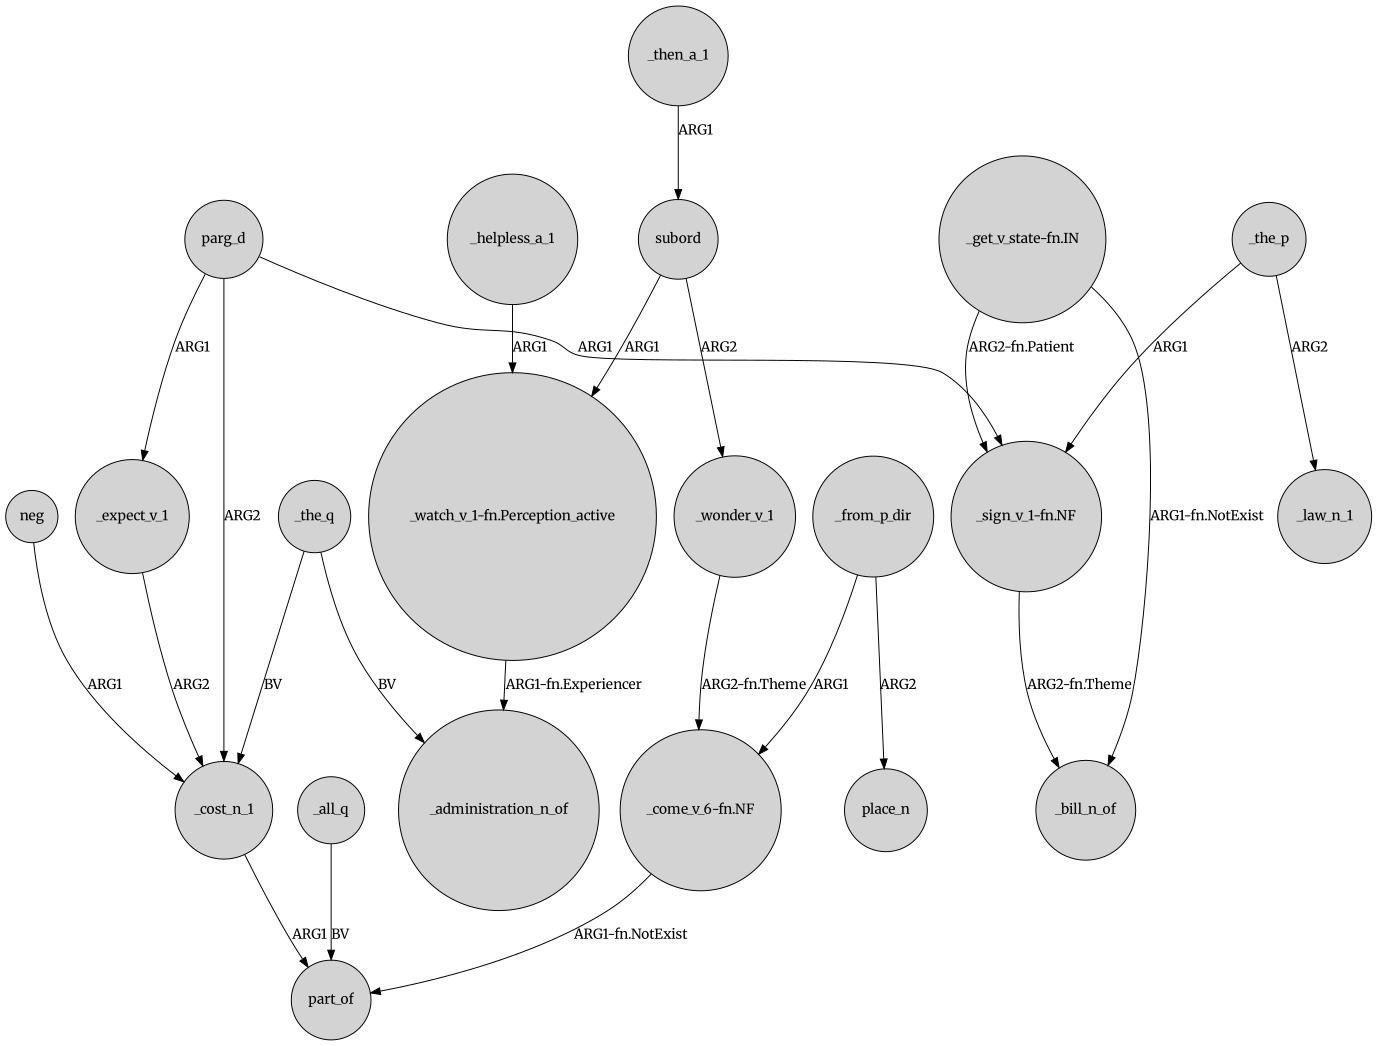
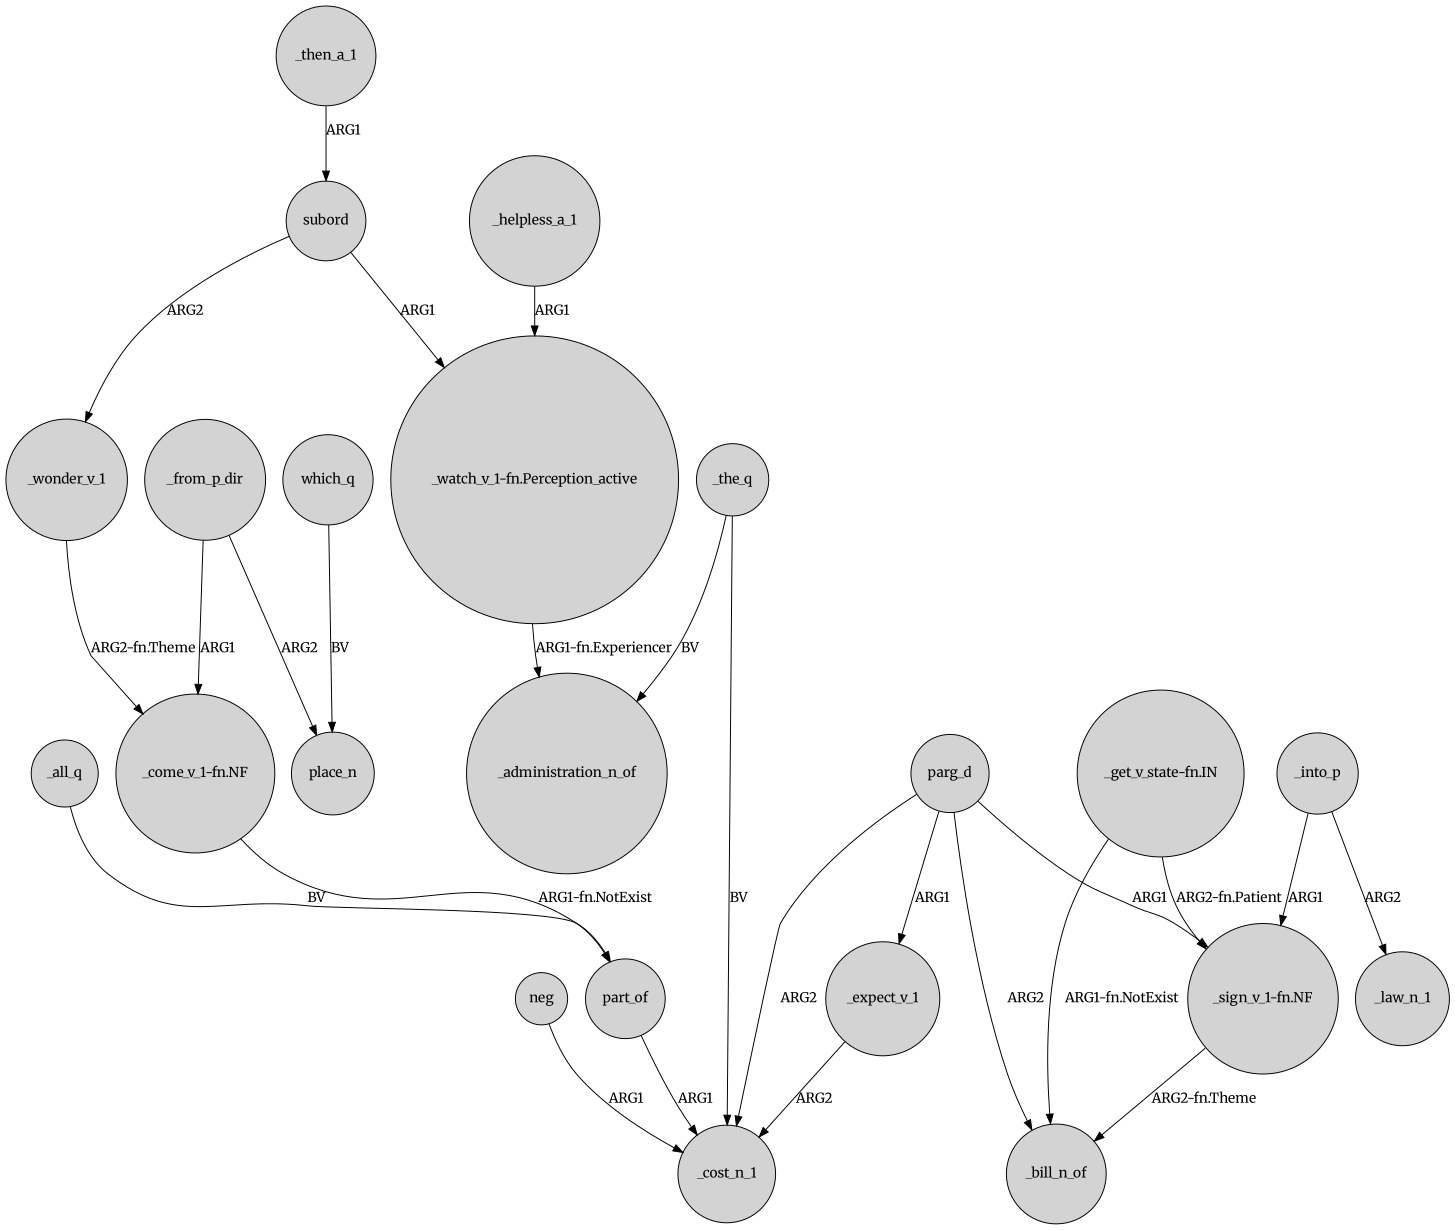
node "_the_p": label "_the_p" -> "_into_p"
node "which_q": added
node "_come_v_6-fn.NF": label "_come_v_6-fn.NF" -> "_come_v_1-fn.NF"
edge "_cost_n_1" -> "part_of": reversed
edge "parg_d" -> "_bill_n_of": added, label "ARG2"
